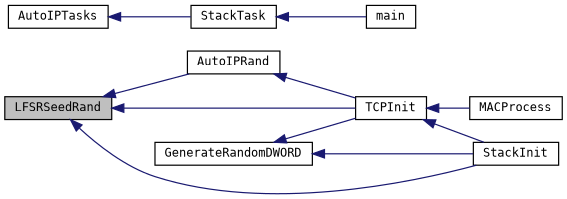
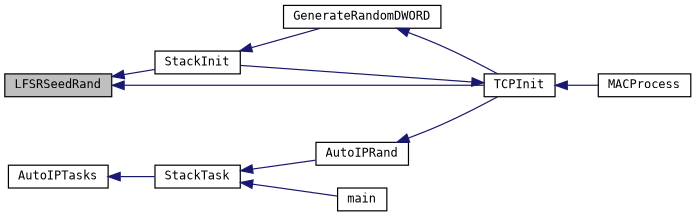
edge "AutoIPRand" -> "LFSRSeedRand": now "AutoIPRand" -> "StackTask"
edge "StackInit" -> "GenerateRandomDWORD": reversed
